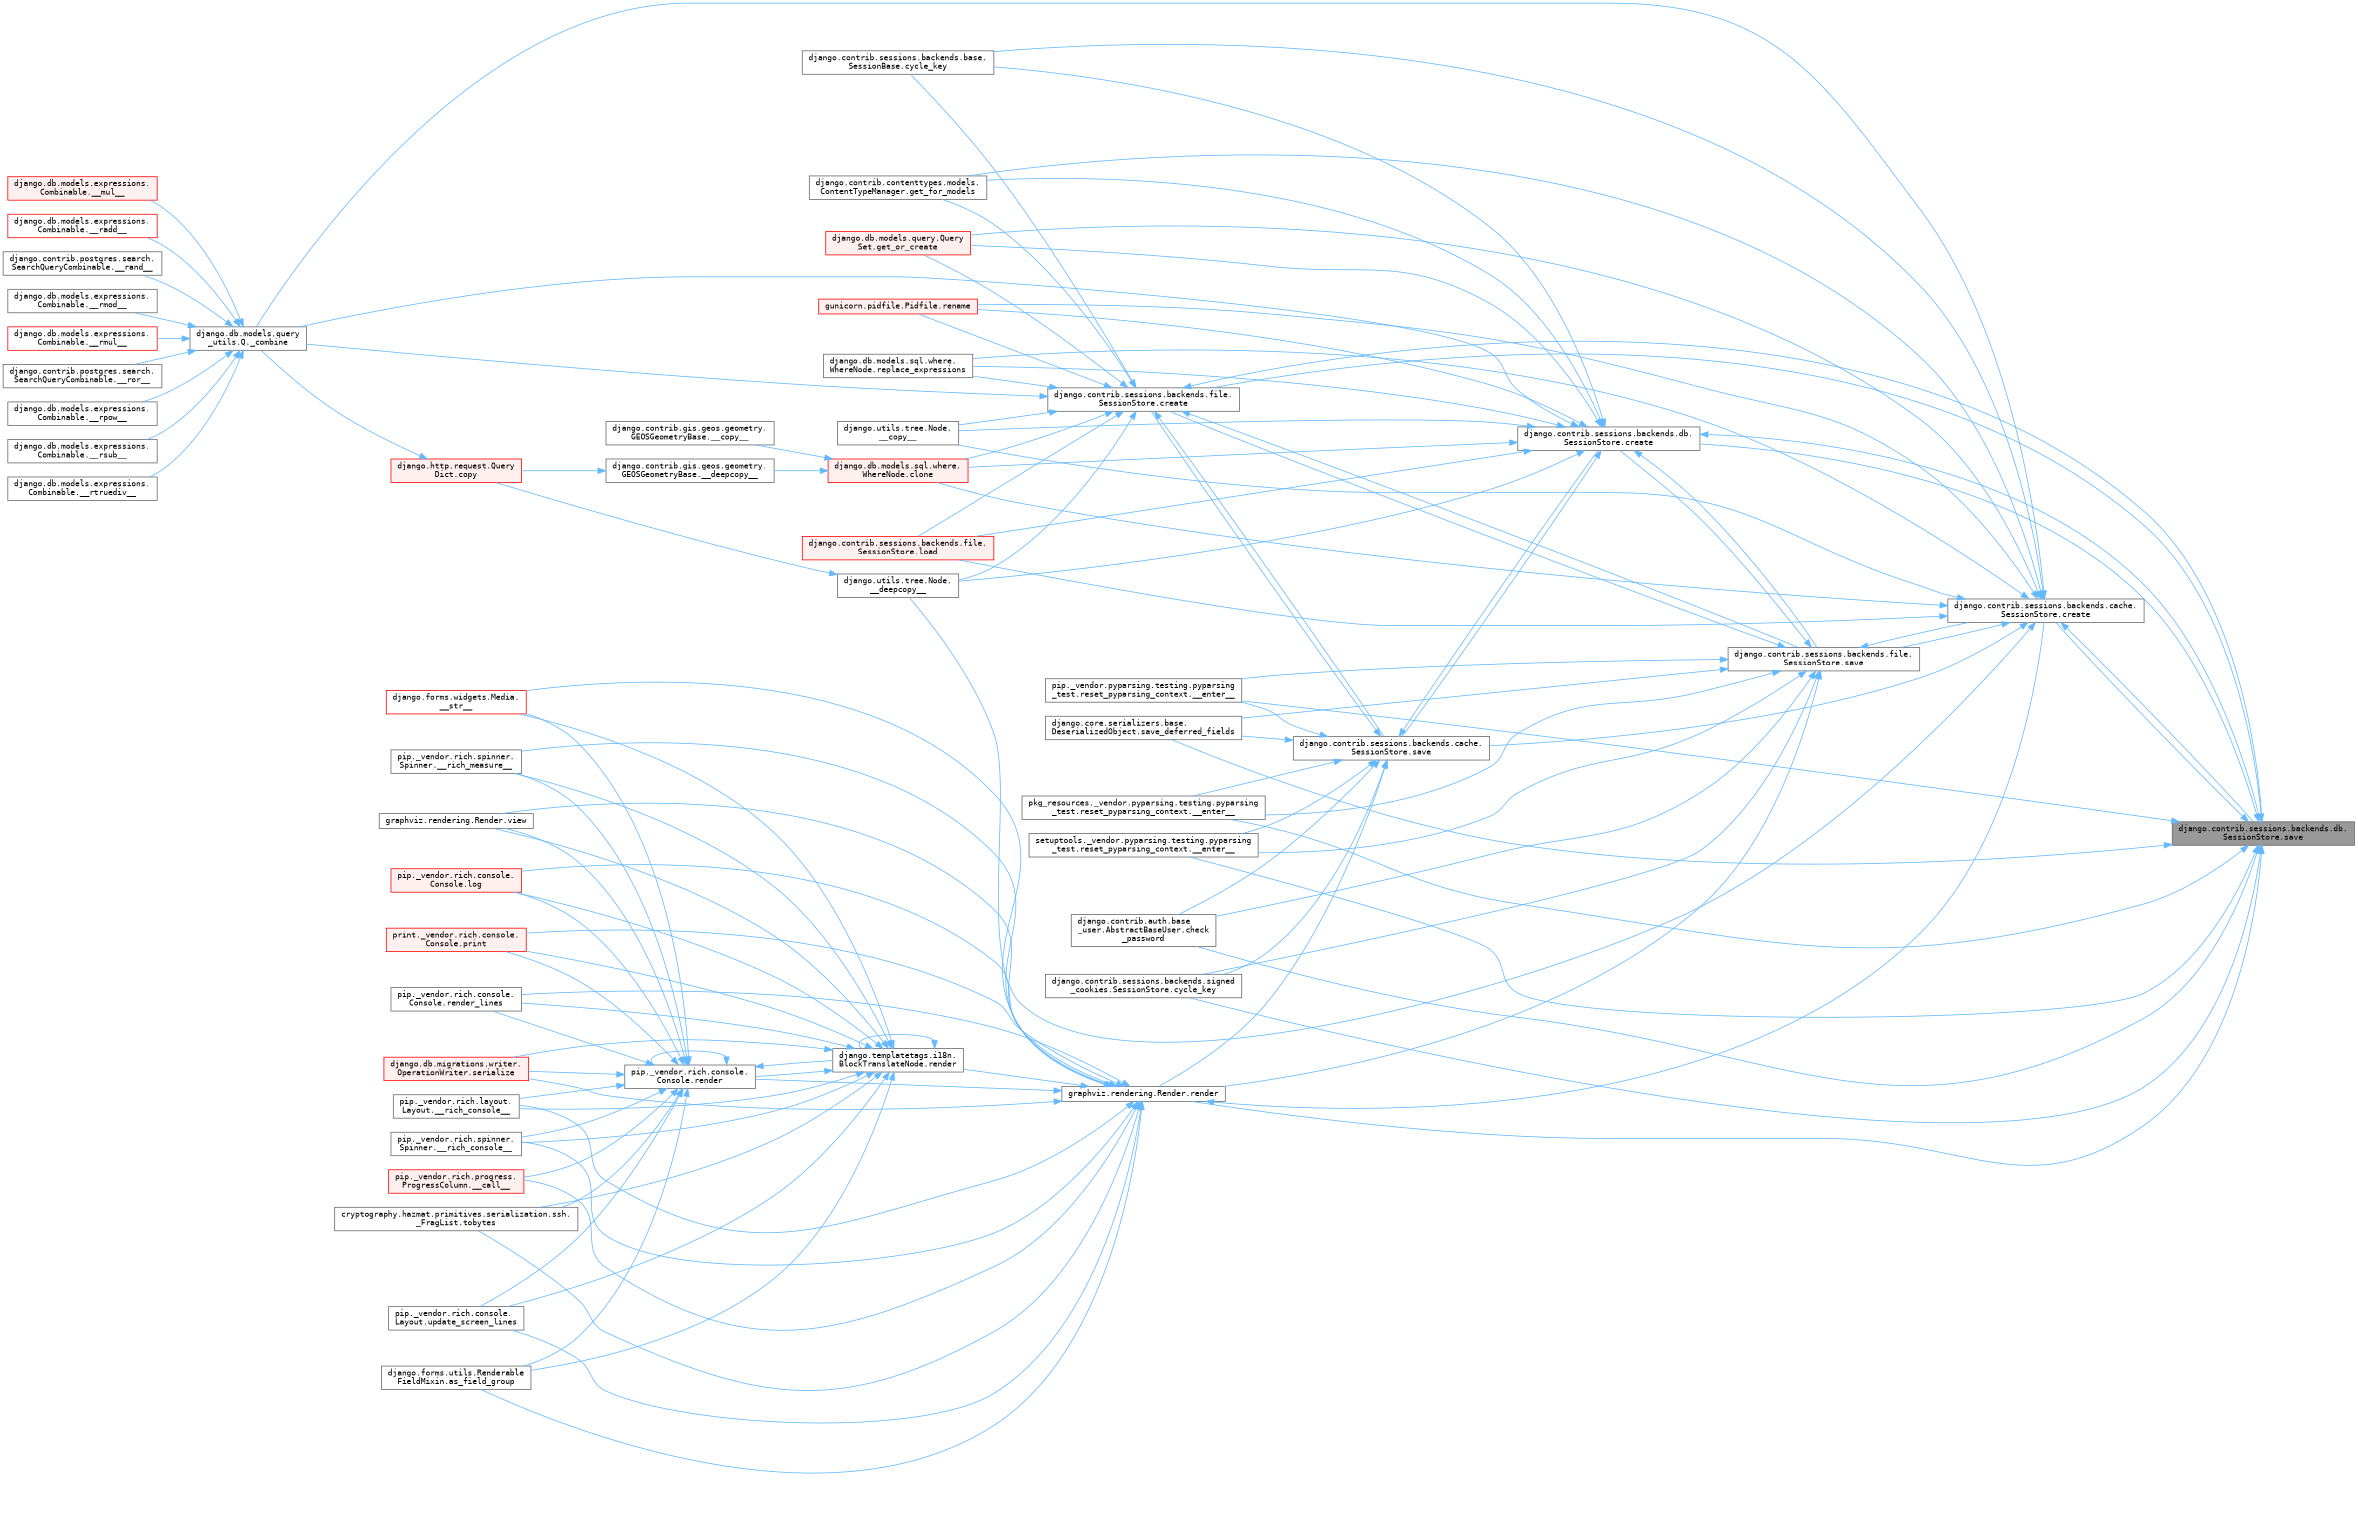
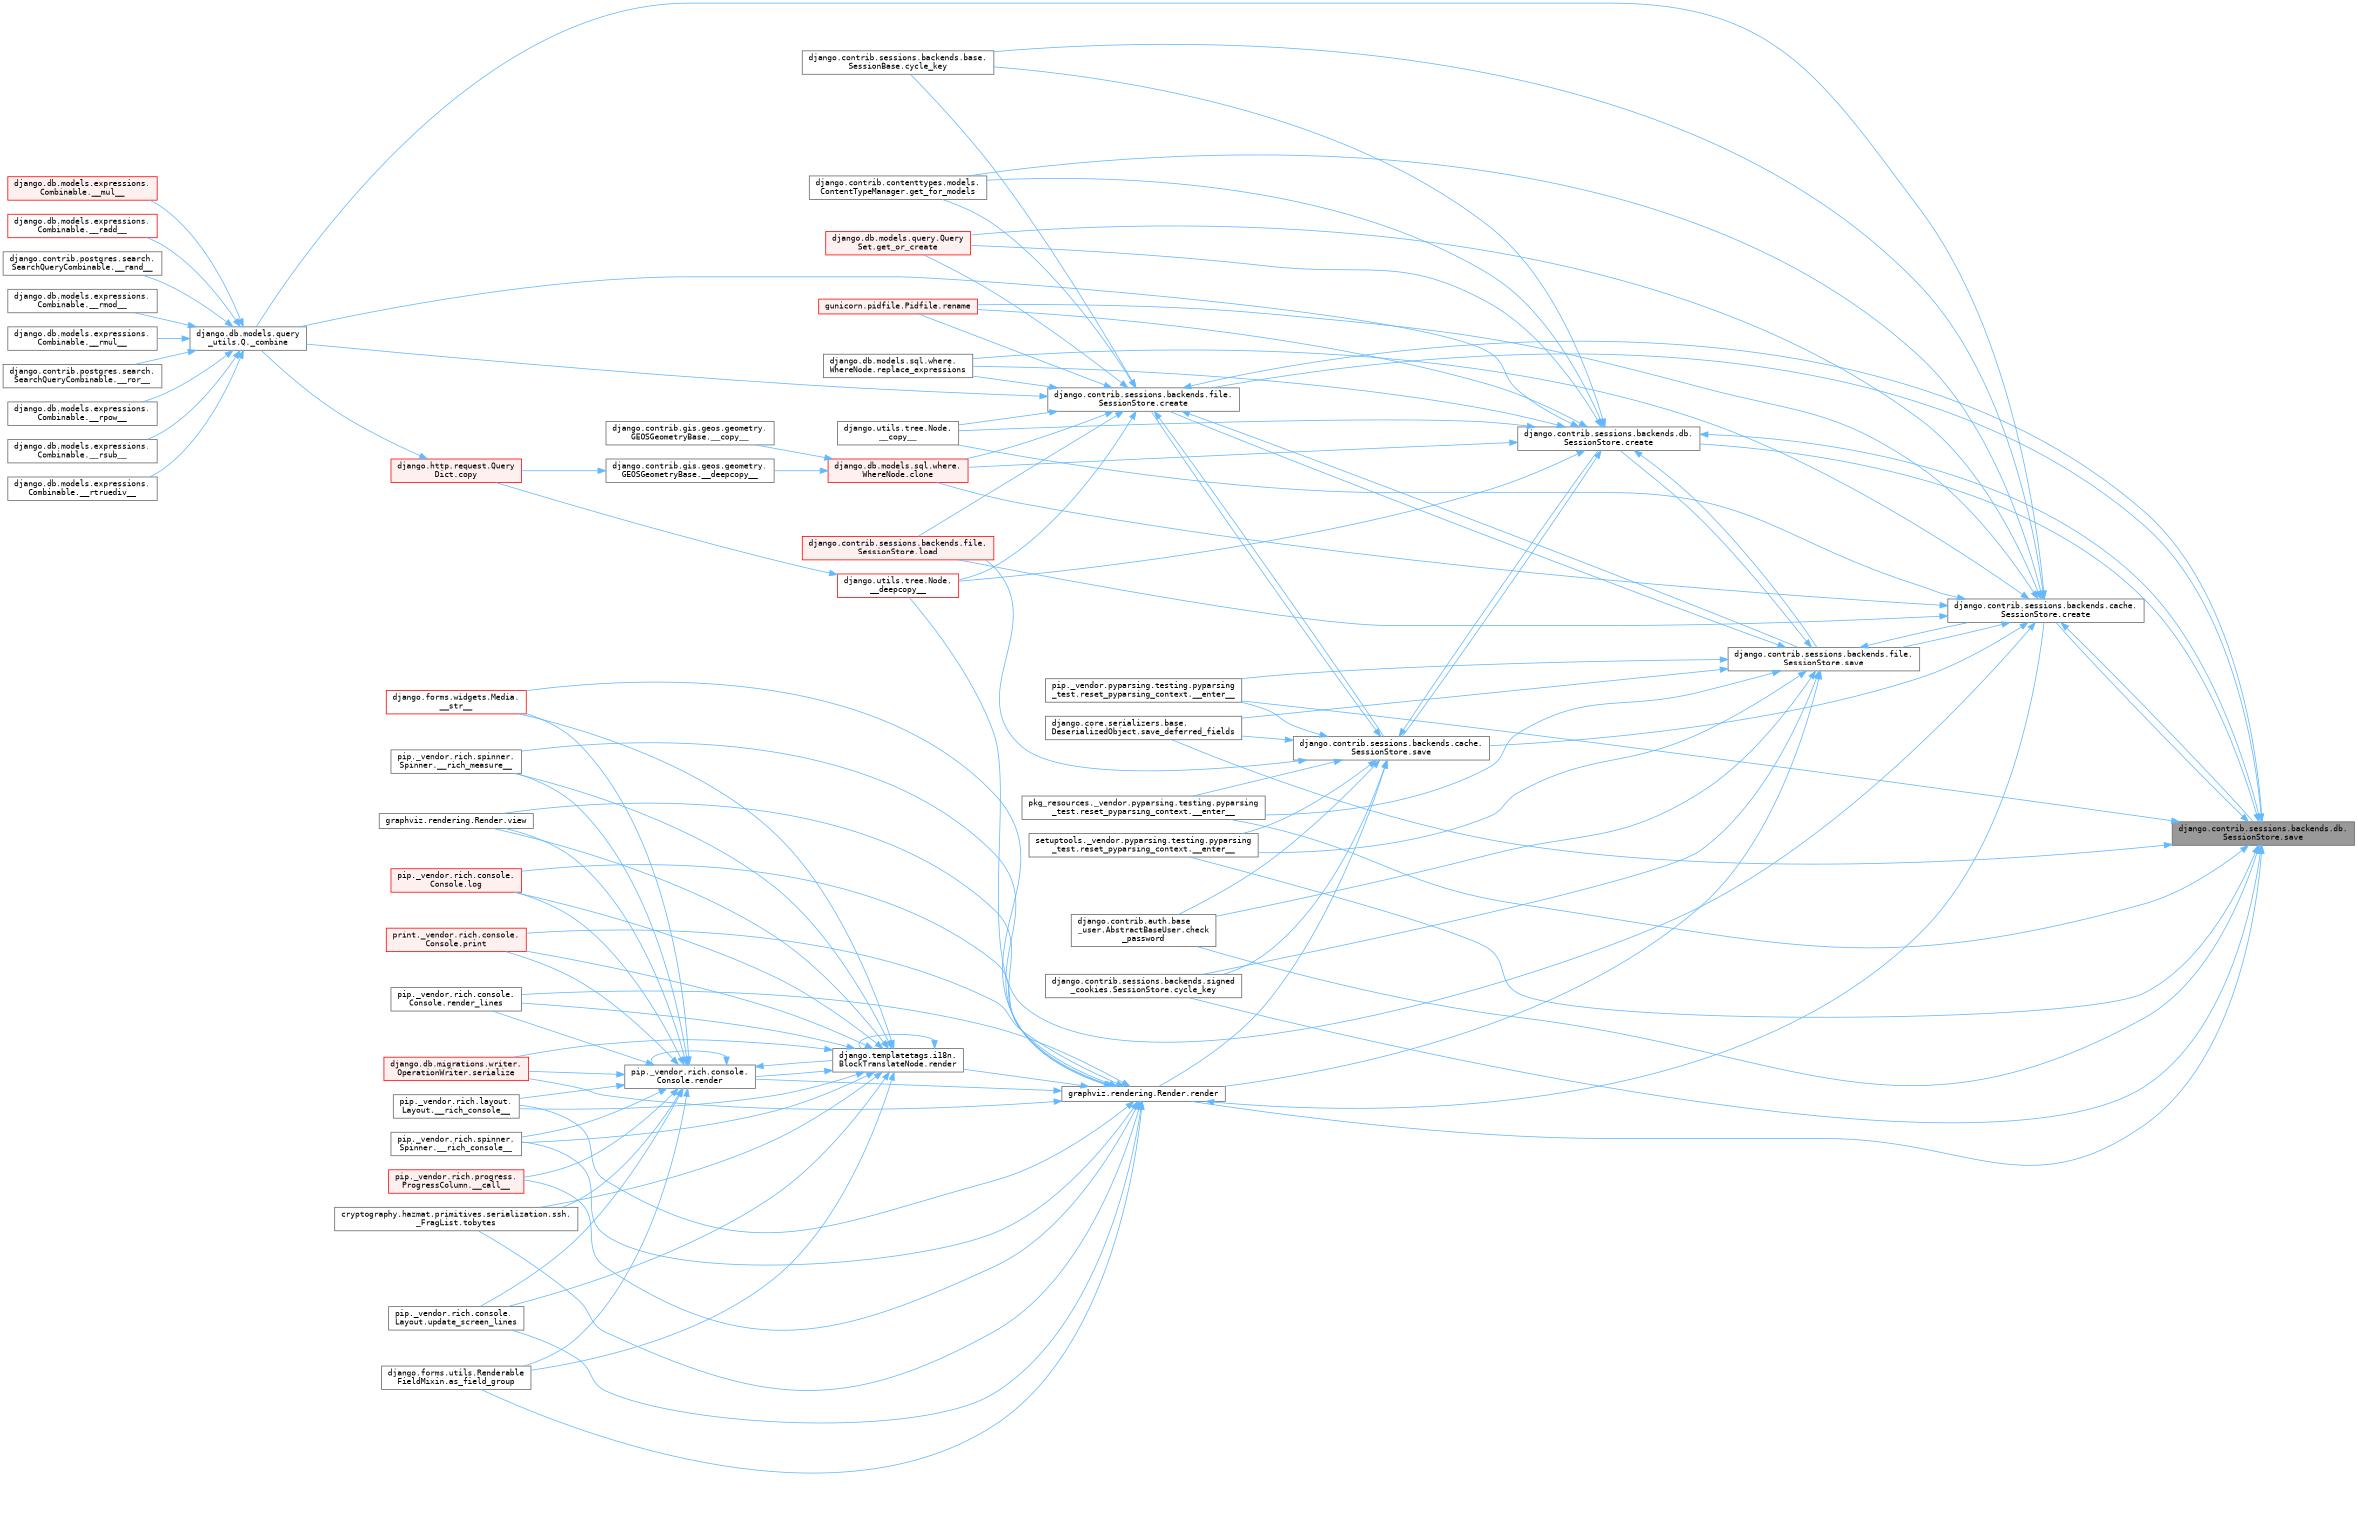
node "django.db.models.expressions. Combinable.__rmul__": color red -> grey40
edge "django.contrib.sessions.backends.file. SessionStore.load" -> "django.contrib.sessions.backends.db. SessionStore.create": now "django.contrib.sessions.backends.file. SessionStore.load" -> "django.contrib.sessions.backends.cache. SessionStore.save"
node "django.utils.tree.Node. __deepcopy__": color grey40 -> red
